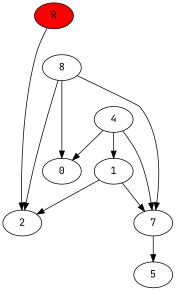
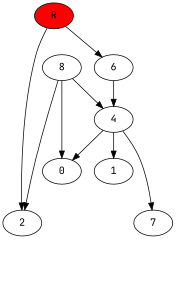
node "6": added
edge "8" -> "7": now "8" -> "4"
edge "1" -> "7": removed
edge "1" -> "2": removed
node "5": removed
